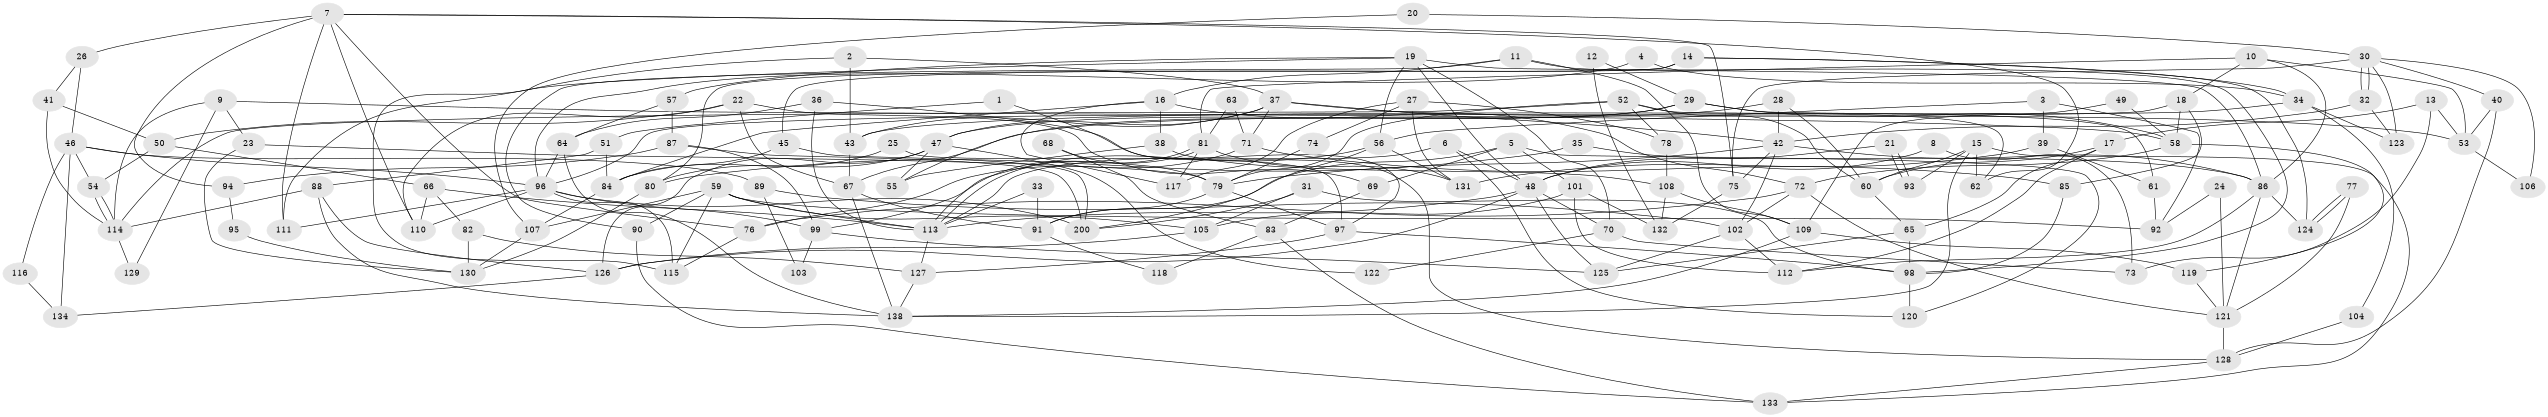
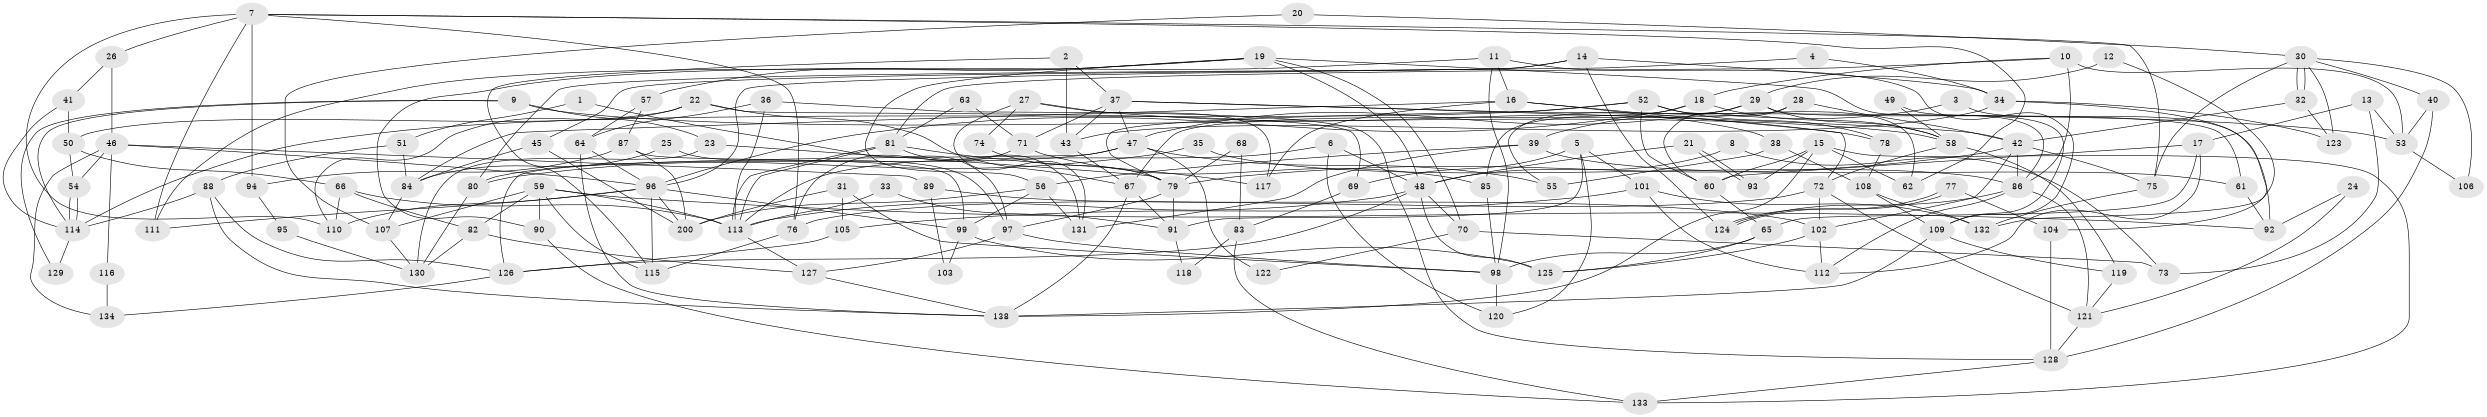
edge "3" -- "56": now "39" -- "56"
edge "59" -- "105": now "59" -- "82"
edge "77" -- "121": now "77" -- "104"
